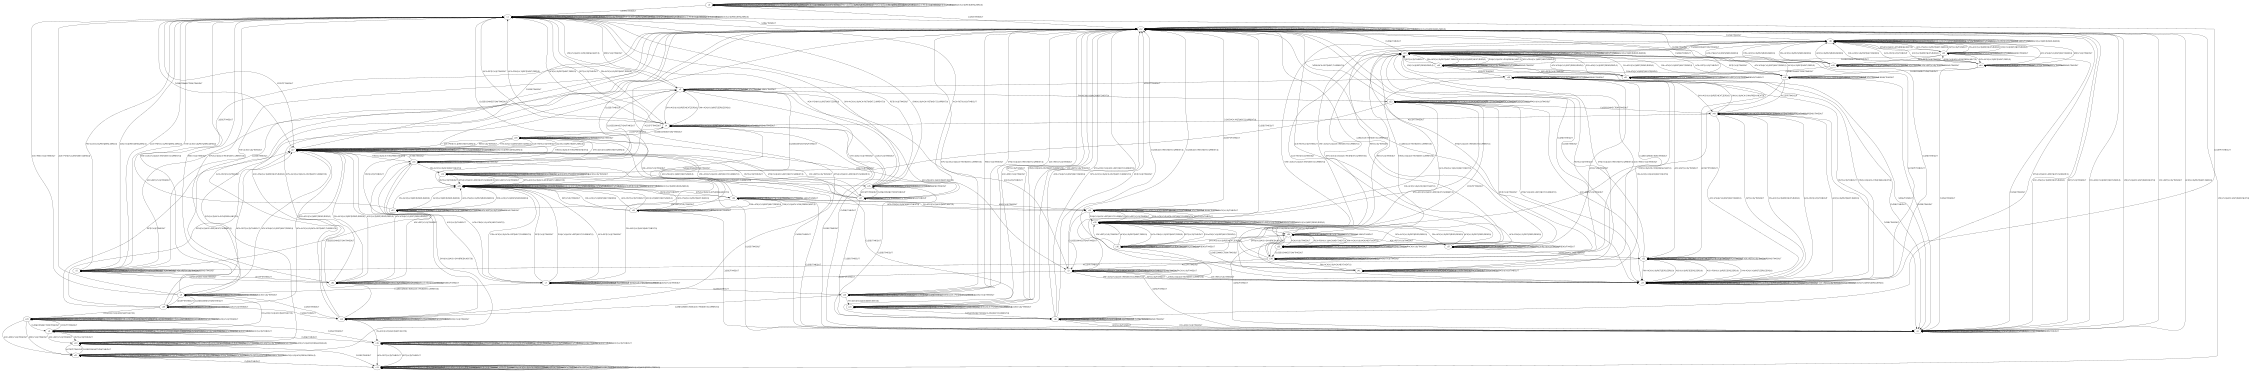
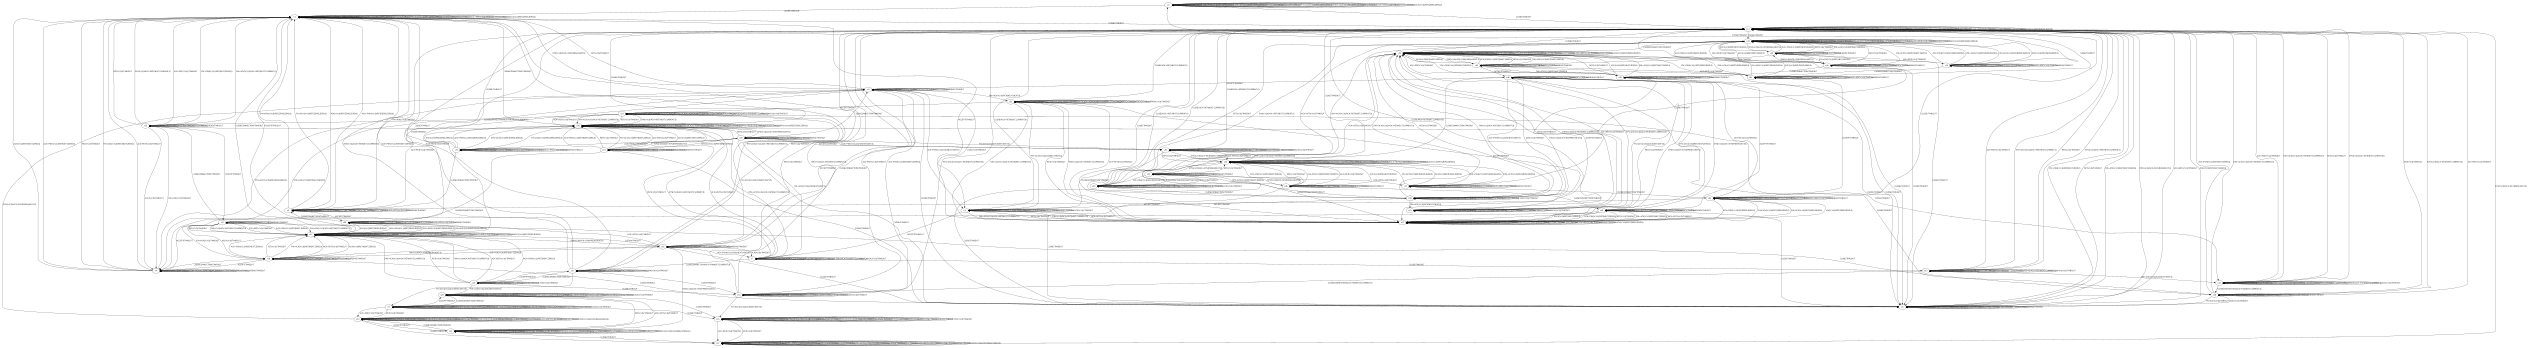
edge "s45" -> "s12": now "s45" -> "s0"
edge "s22" -> "s49": now "s36" -> "s49"
edge "s4" -> "s6": removed, label "CLOSE/TIMEOUT"
